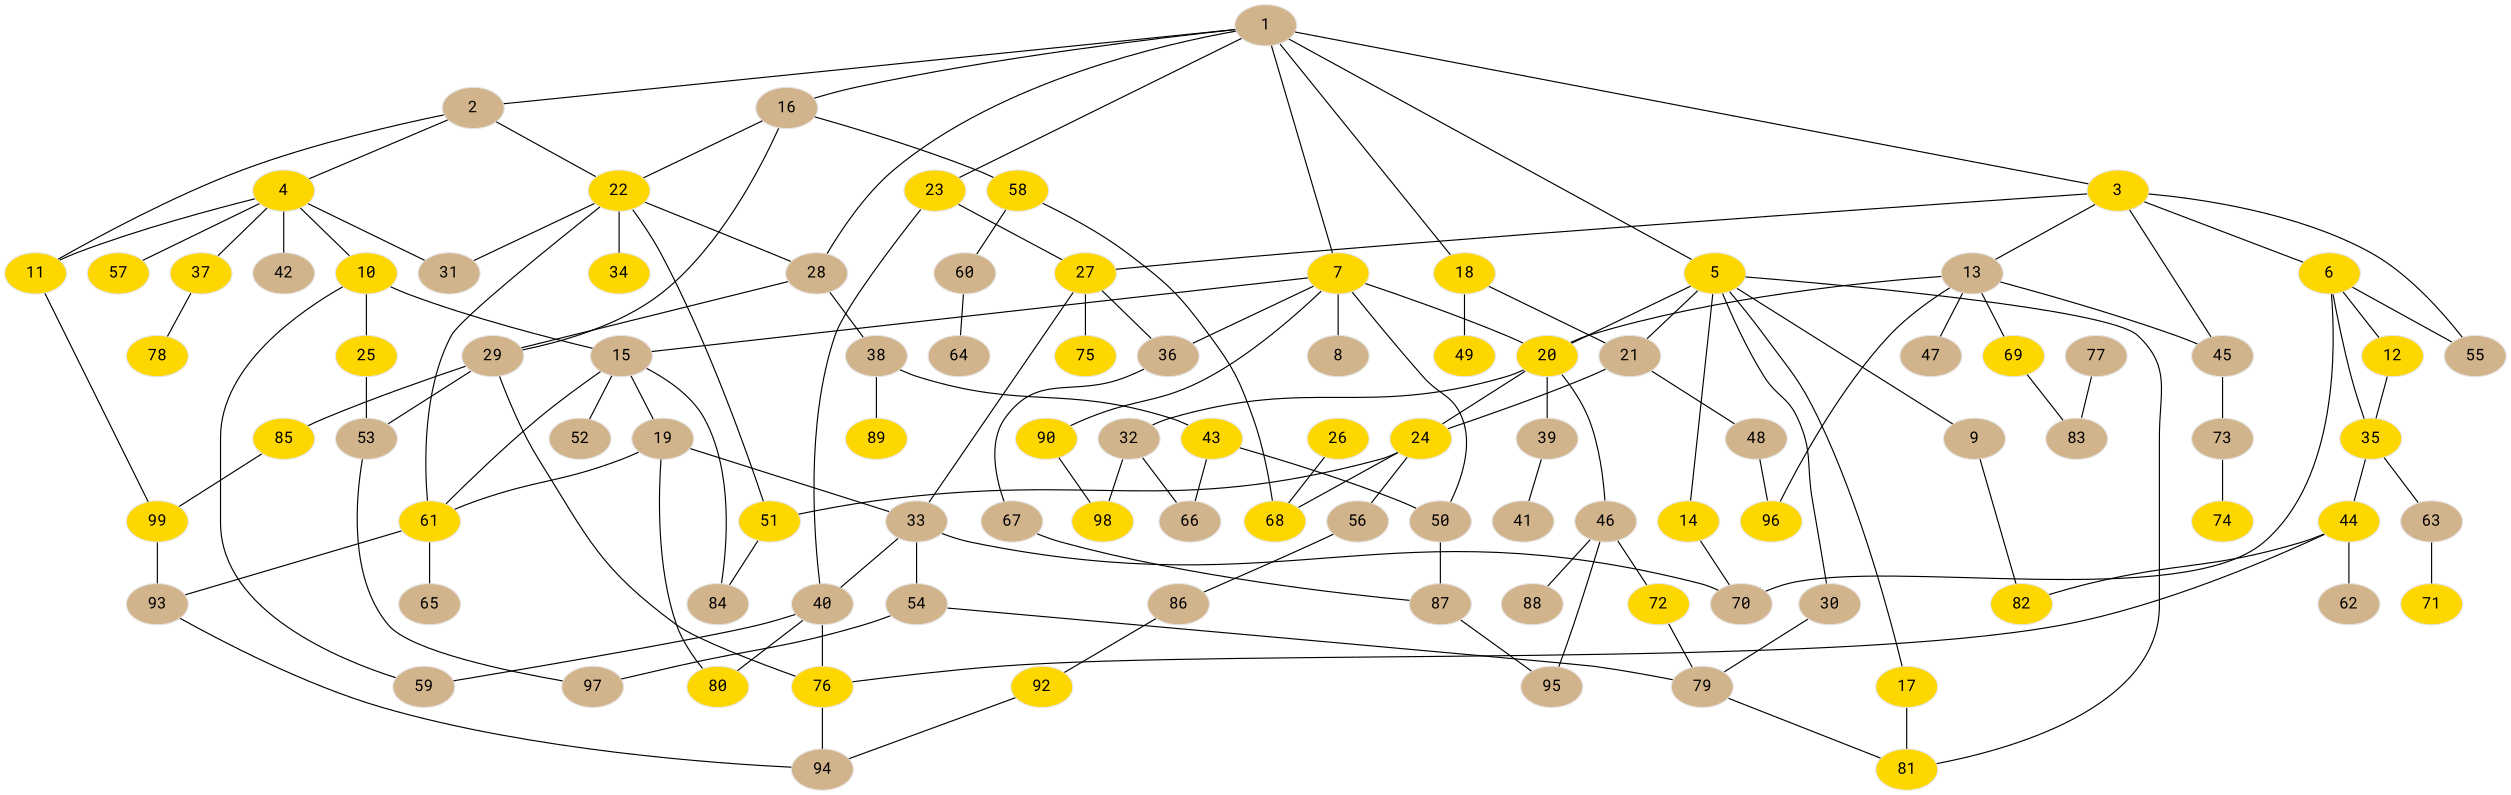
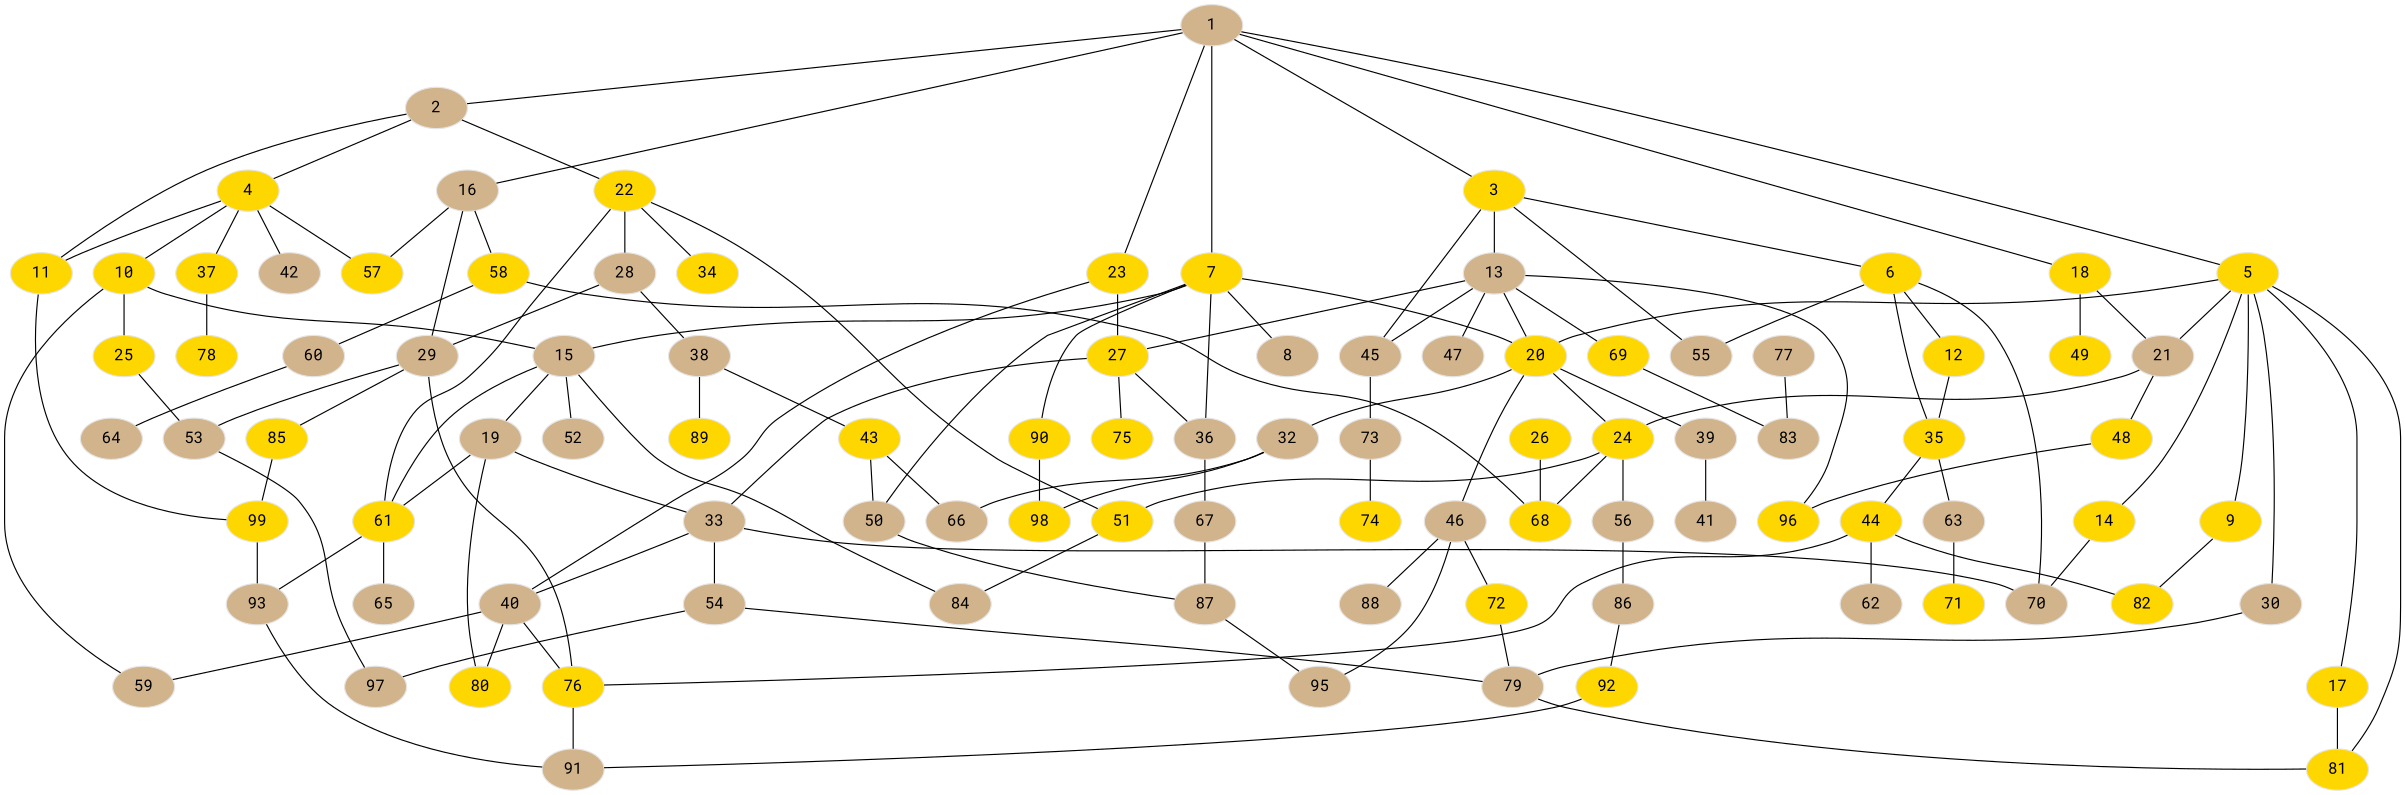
edge "1" -- "28": removed
edge "16" -- "22": now "16" -- "57"
edge "3" -- "27": now "13" -- "27"
node "31": removed
node "48": fillcolor tan -> gold
node "9": fillcolor tan -> gold
node "94": label "94" -> "91"
